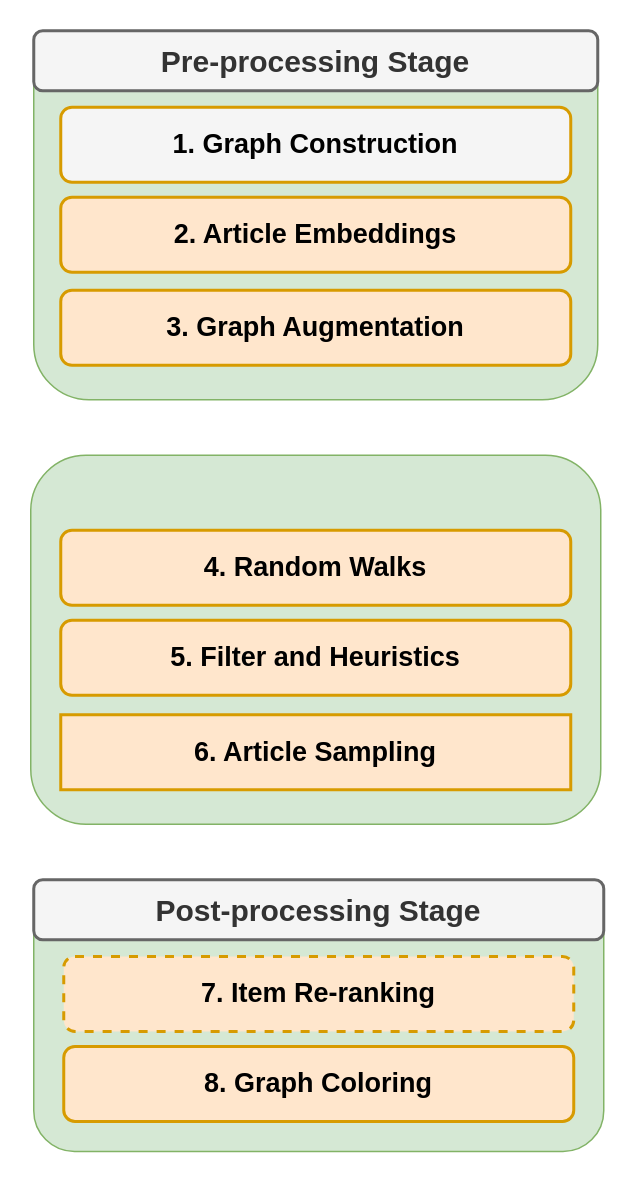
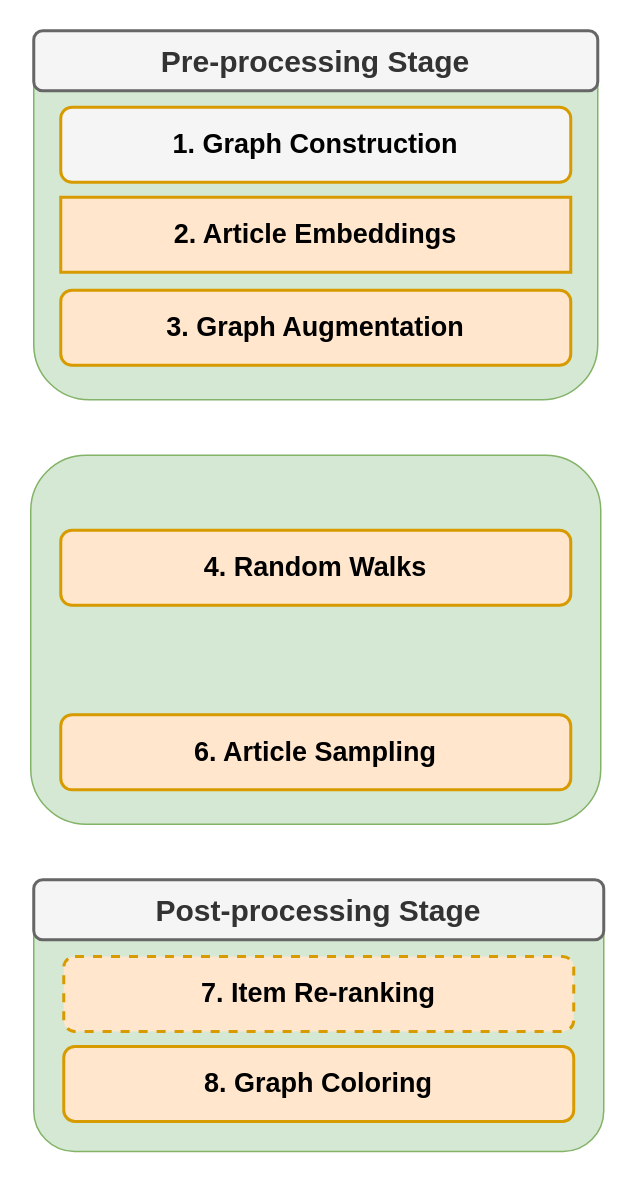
node "2. Article Embeddings": shape rounded rectangle -> rectangle
node "5. Filter and Heuristics": removed
node "6. Article Sampling": shape rectangle -> rounded rectangle
